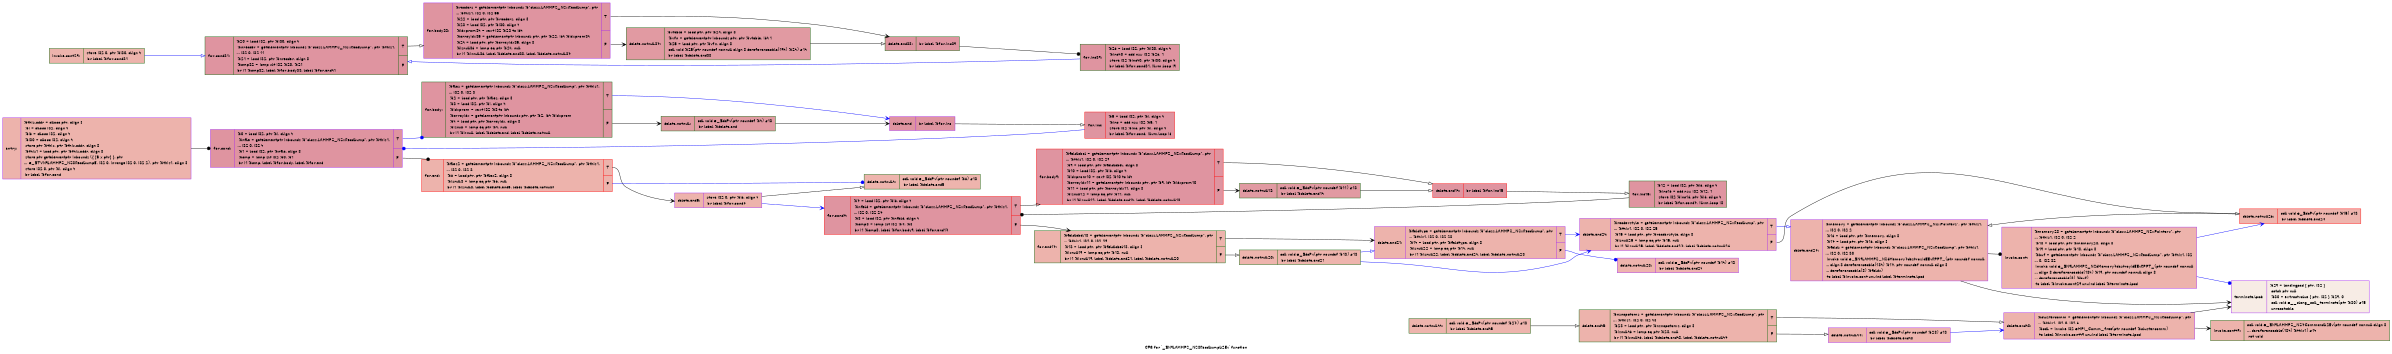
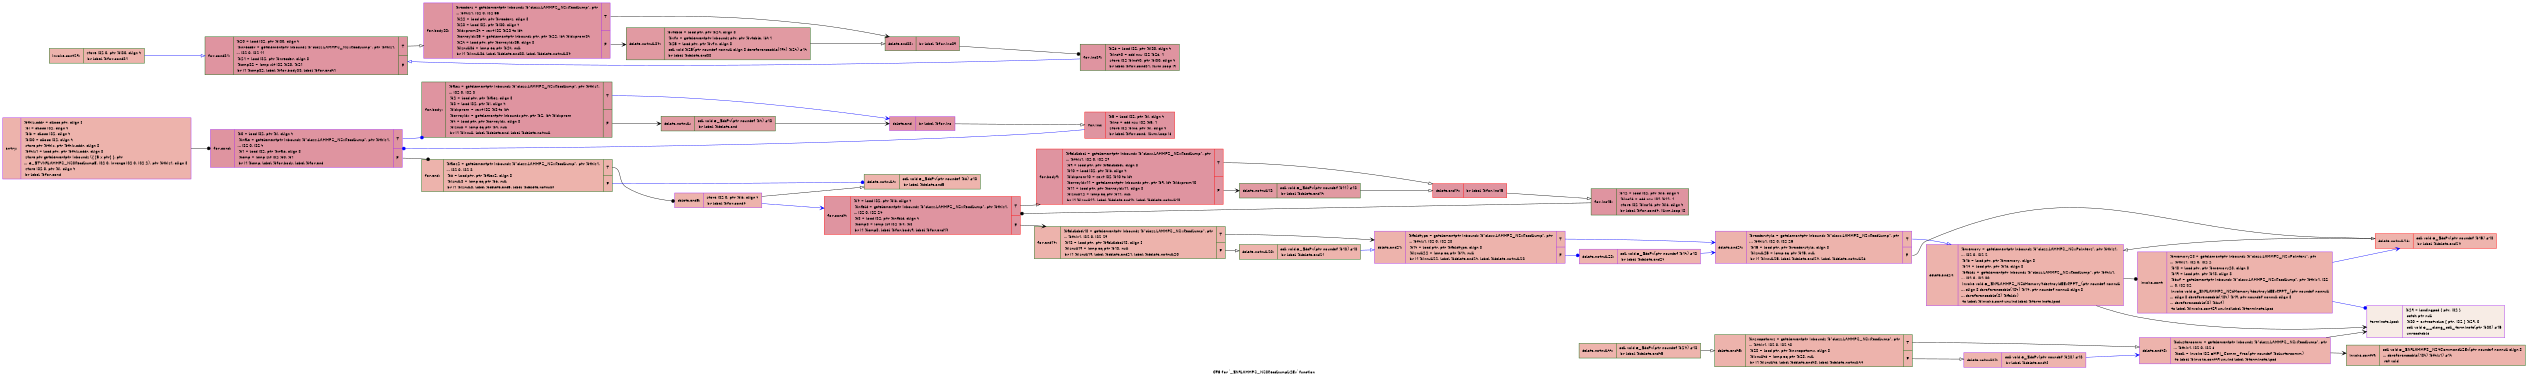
node "for.end:": color red -> darkgreen
edge "for.end:" -> "delete.end5:": arrowhead vee -> dot
edge "delete.notnull20:" -> "delete.end24:": now "delete.notnull23:" -> "delete.end24:"
